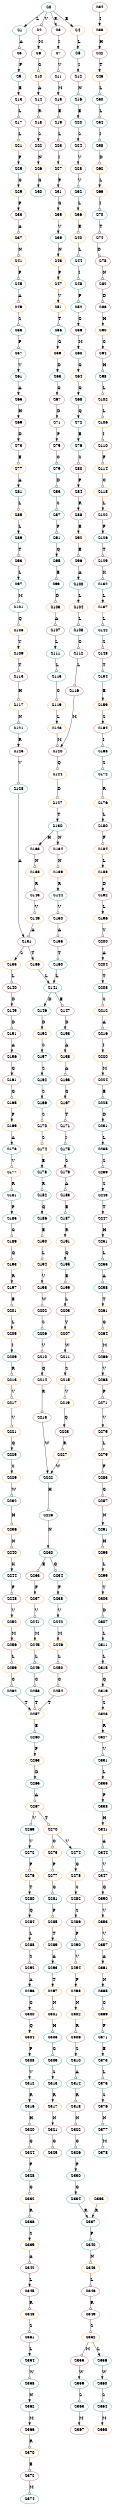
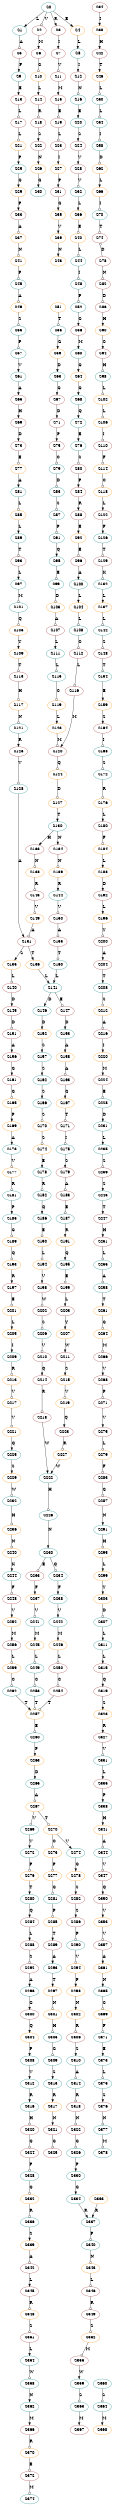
edge "S10" -> "S14": label "A" -> "L"
node "S39": color teal -> darkorange
edge "S74" -> "S78": reversed
node "S47": removed
node "S356": removed
